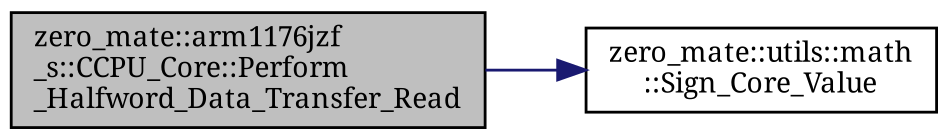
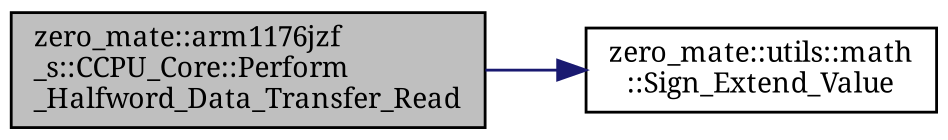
node "zero_mate::utils::math ::Sign_Core_Value": label "zero_mate::utils::math ::Sign_Core_Value" -> "zero_mate::utils::math ::Sign_Extend_Value"
